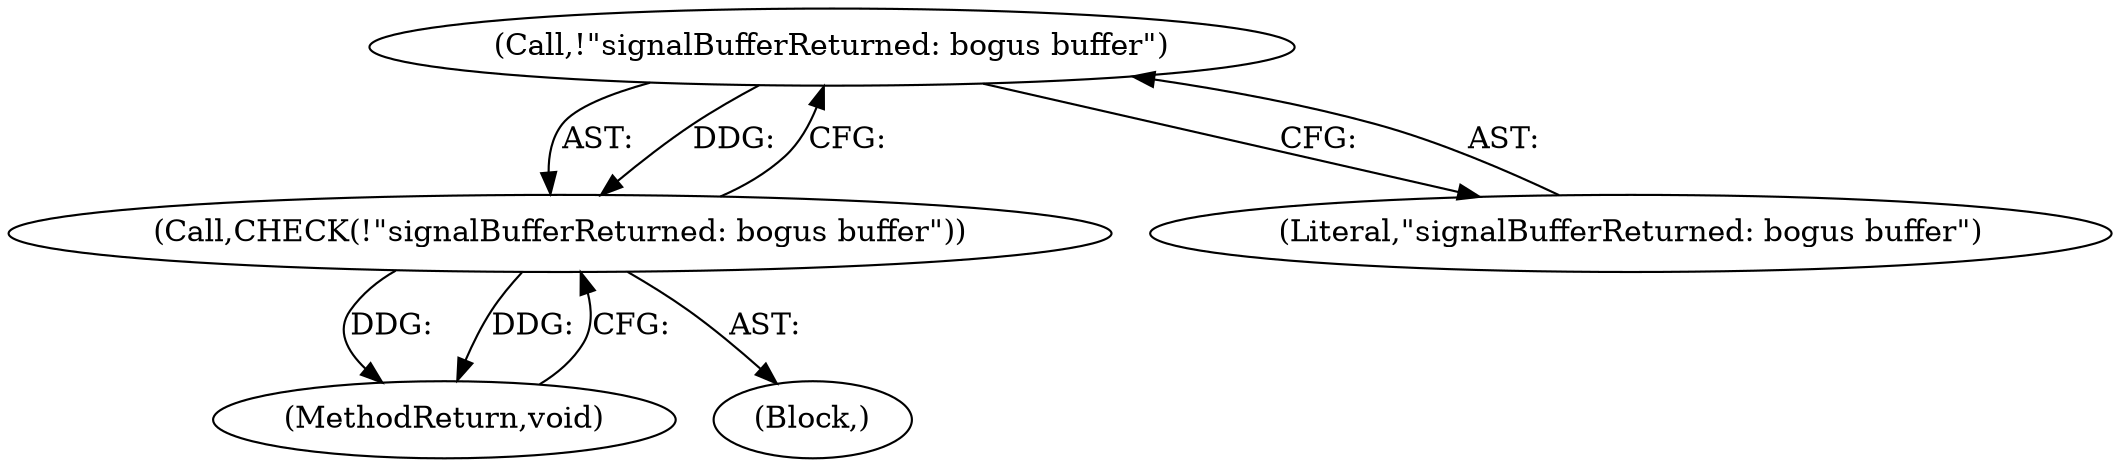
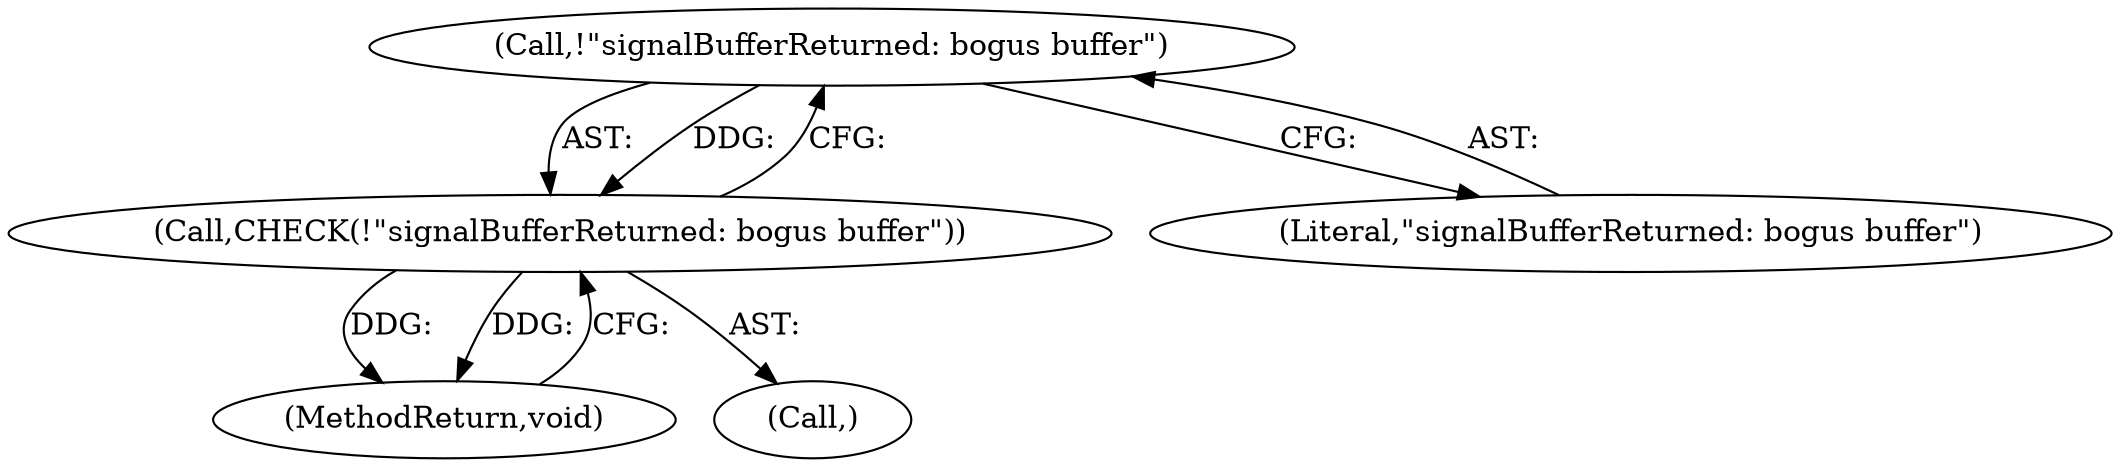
node "(Block,)": label "(Block,)" -> "(Call,)"
